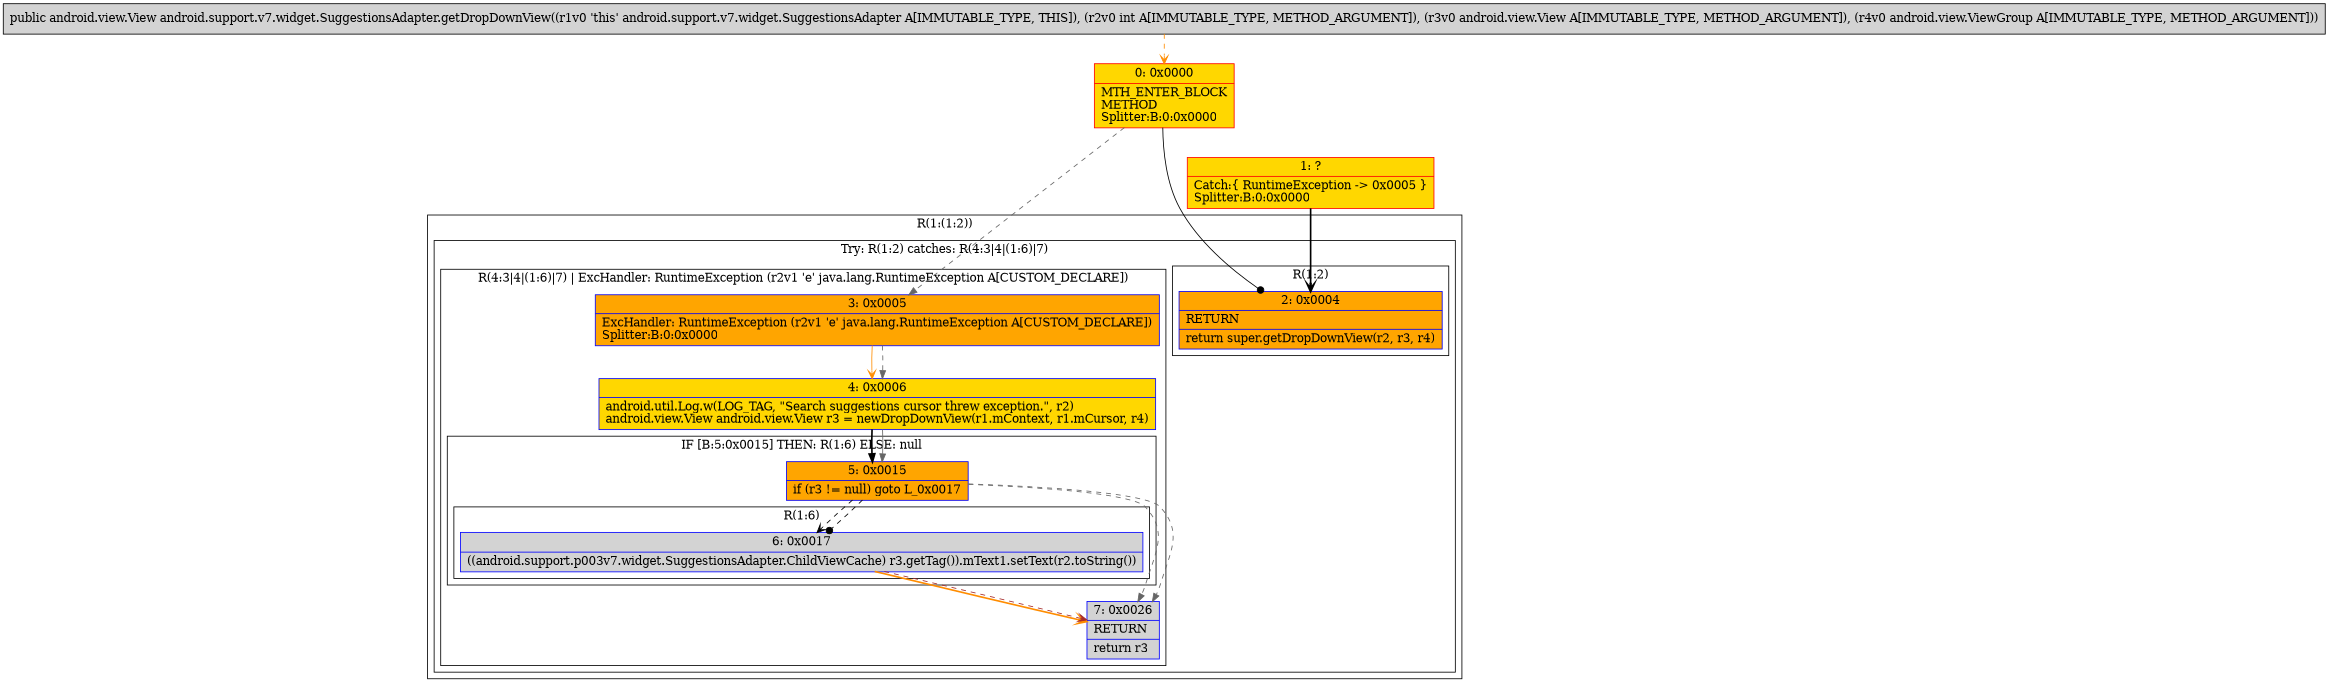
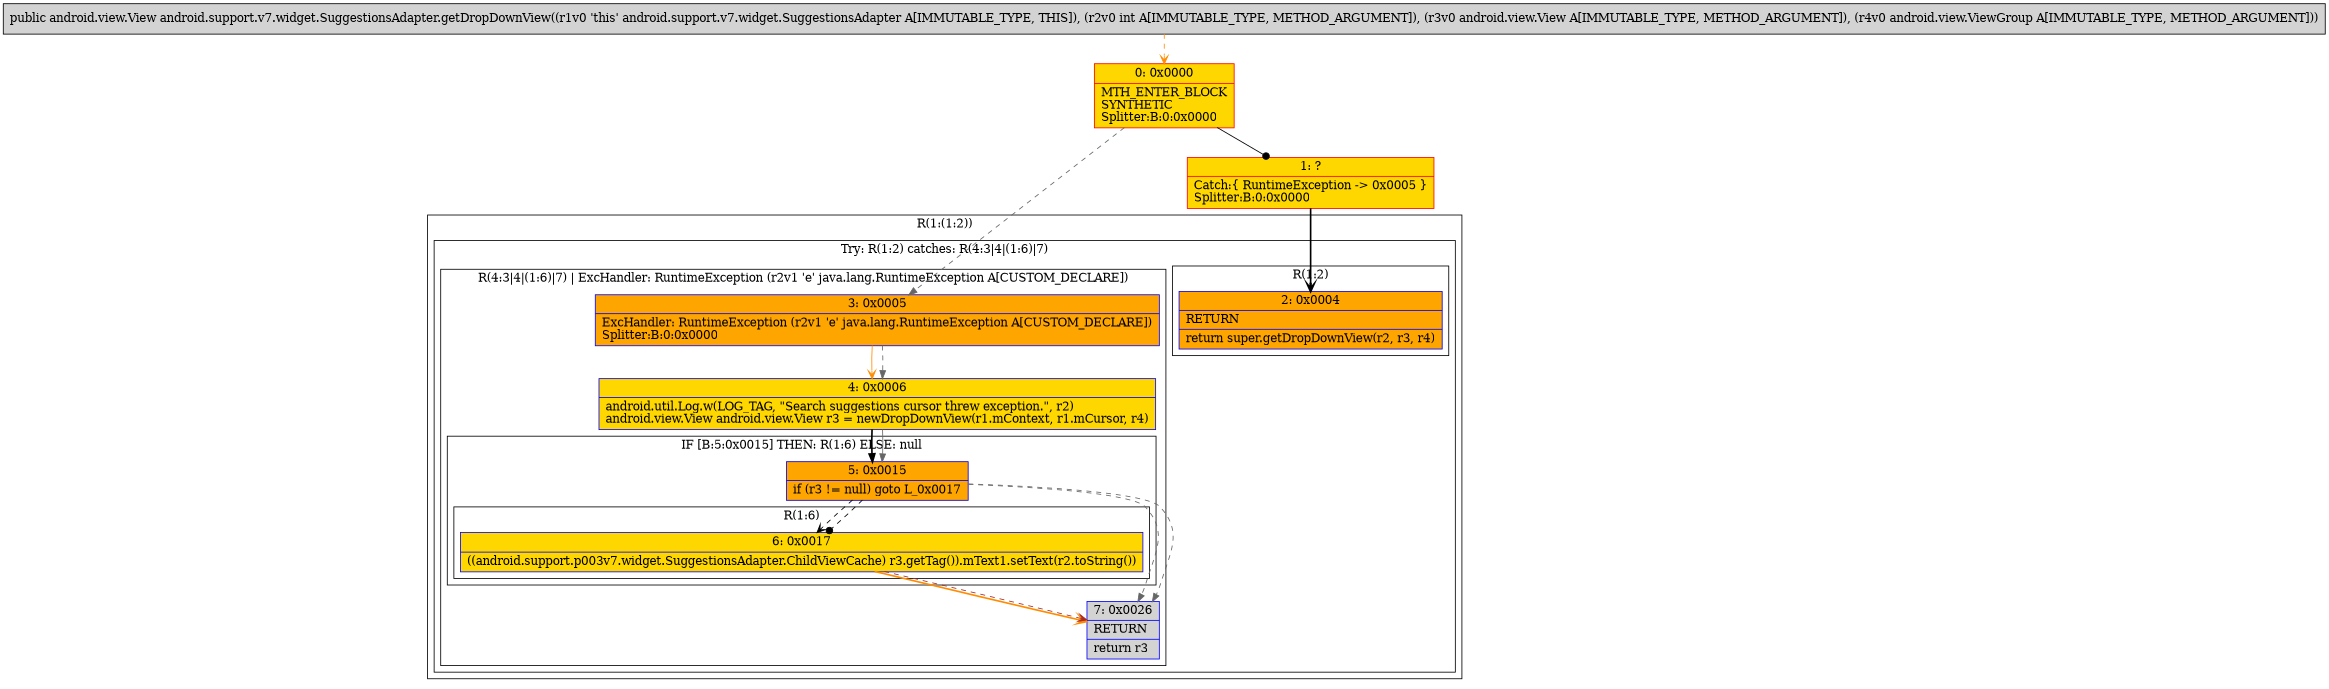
node "0: 0x0000": text "METHOD" -> "SYNTHETIC"
edge "0: 0x0000" -> "2: 0x0004": now "0: 0x0000" -> "1: ?"
node "6: 0x0017": fillcolor lightgrey -> gold
